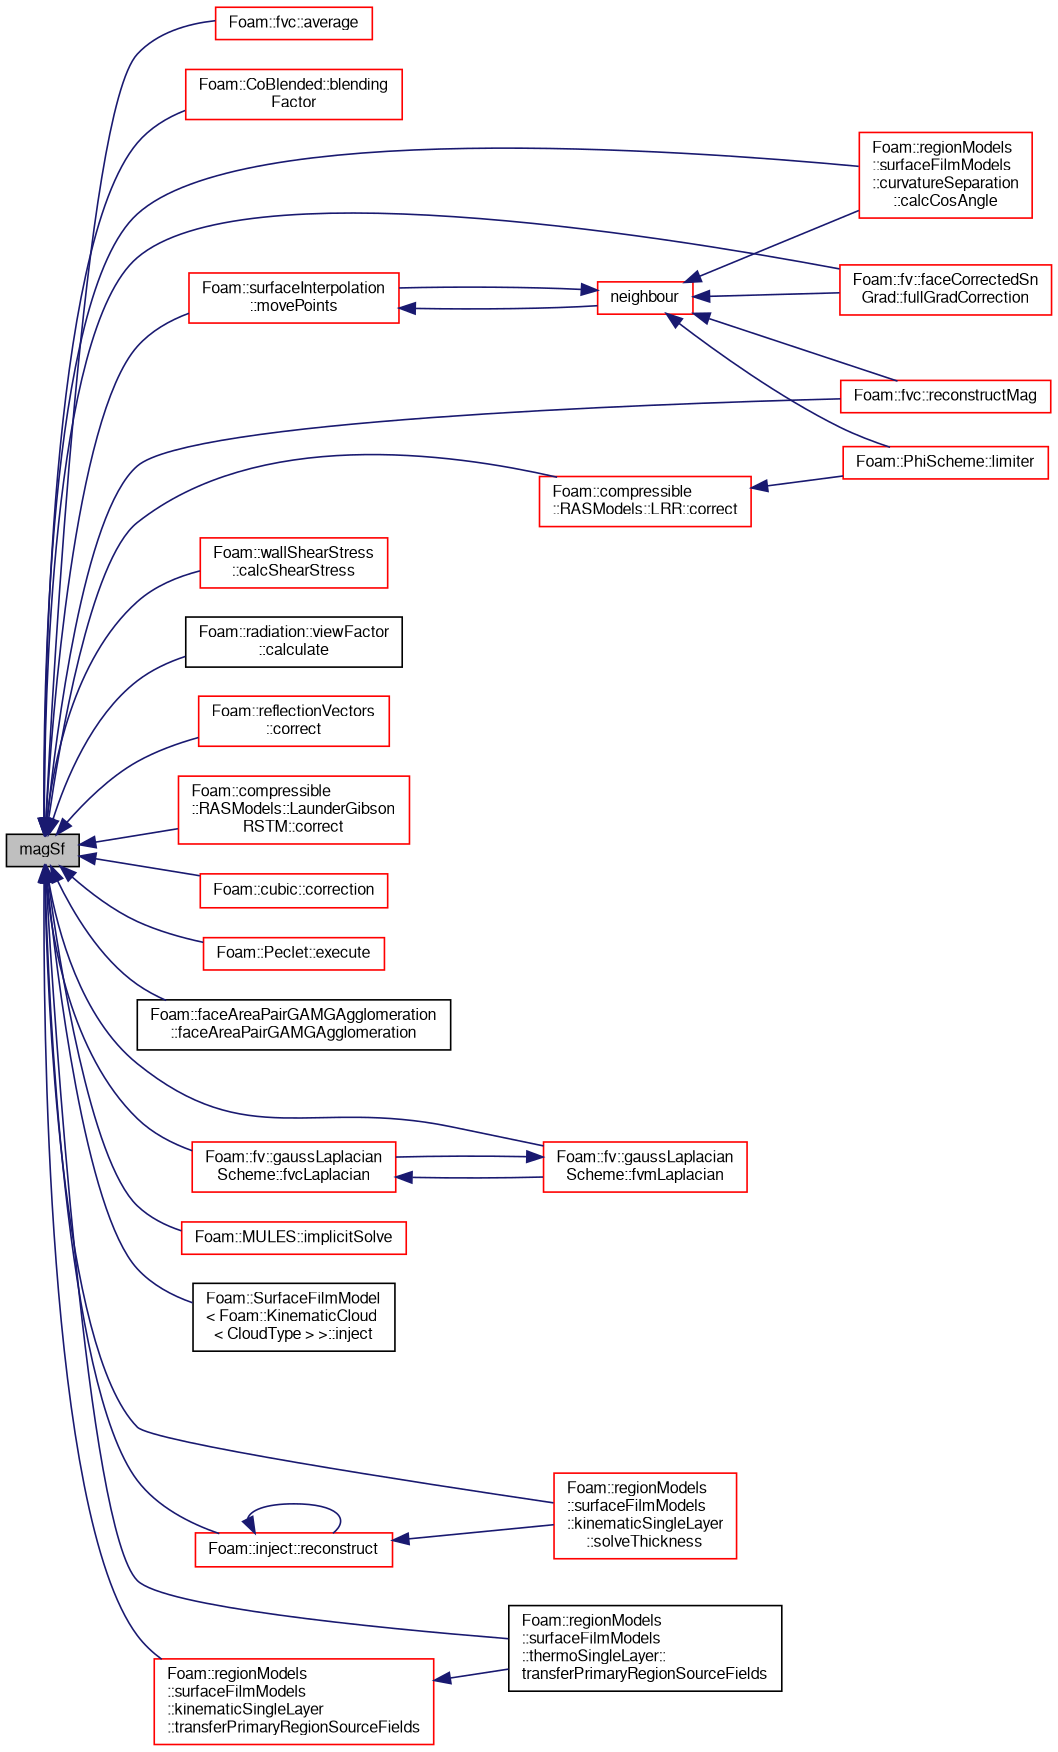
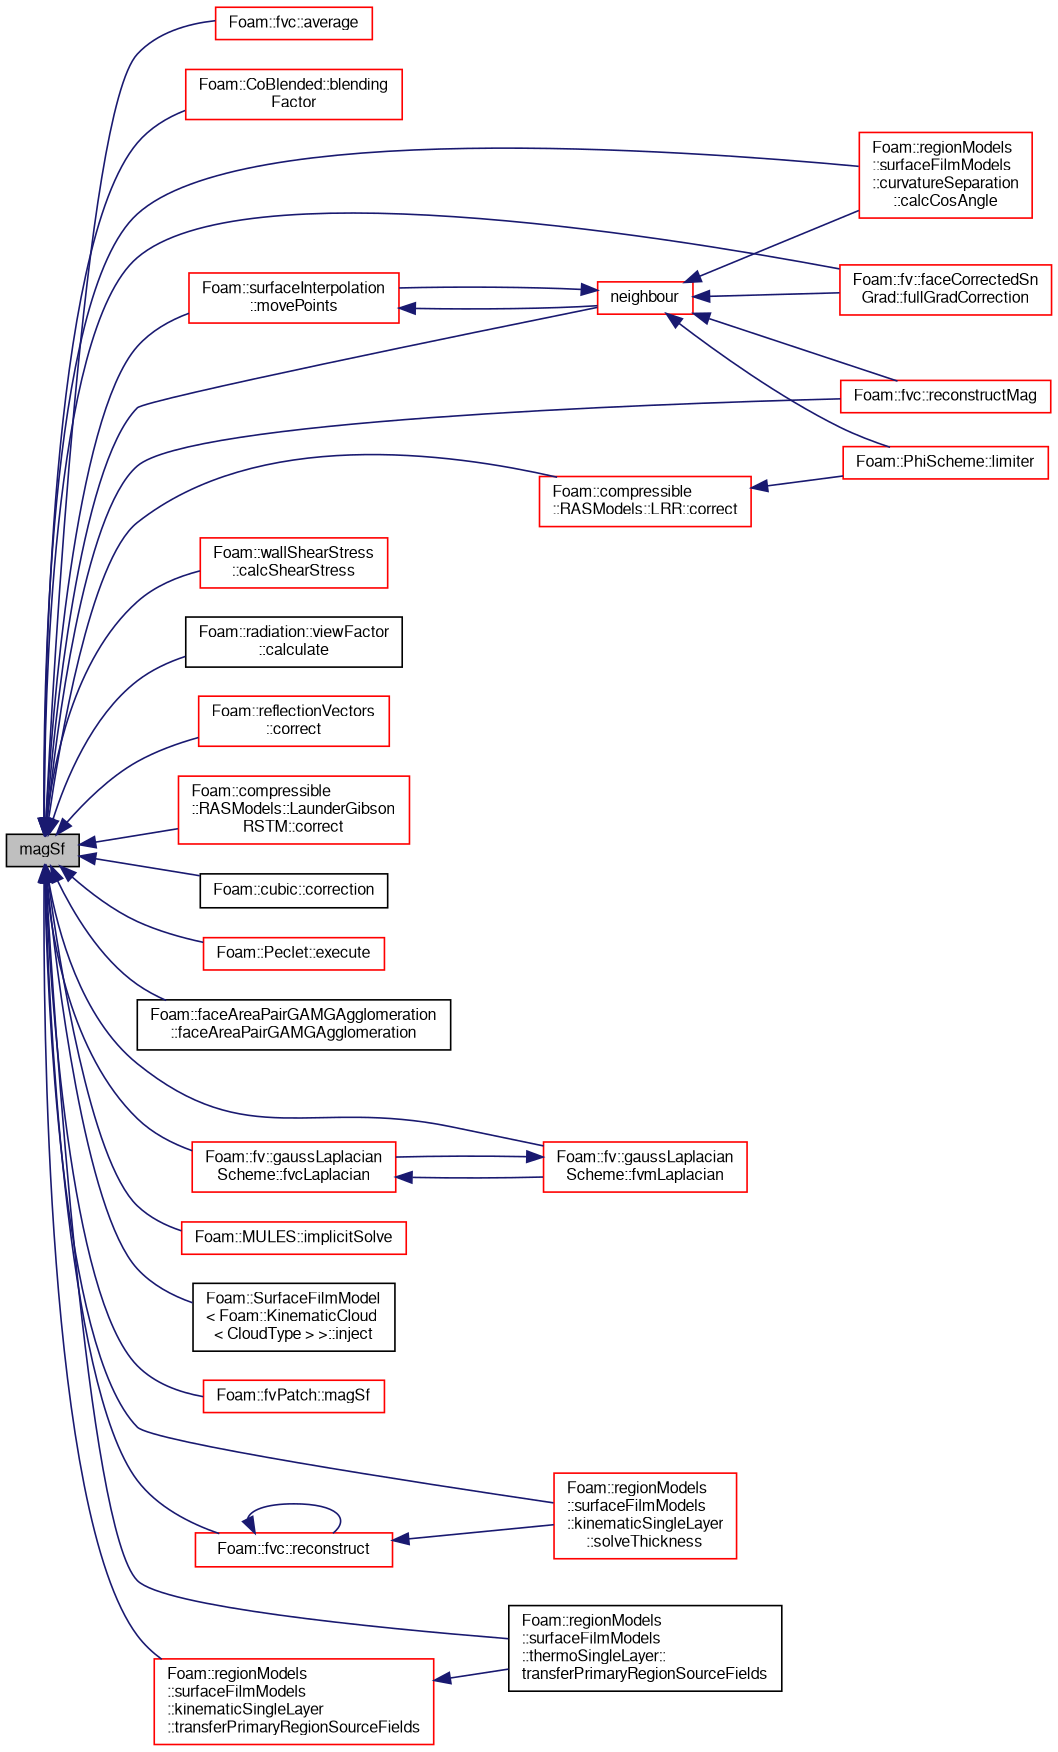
edge "neighbour" -> "magSf": added
node "Foam::cubic::correction": color red -> black
node "Foam::fvPatch::magSf": added
node "Foam::inject::reconstruct": label "Foam::inject::reconstruct" -> "Foam::fvc::reconstruct"
